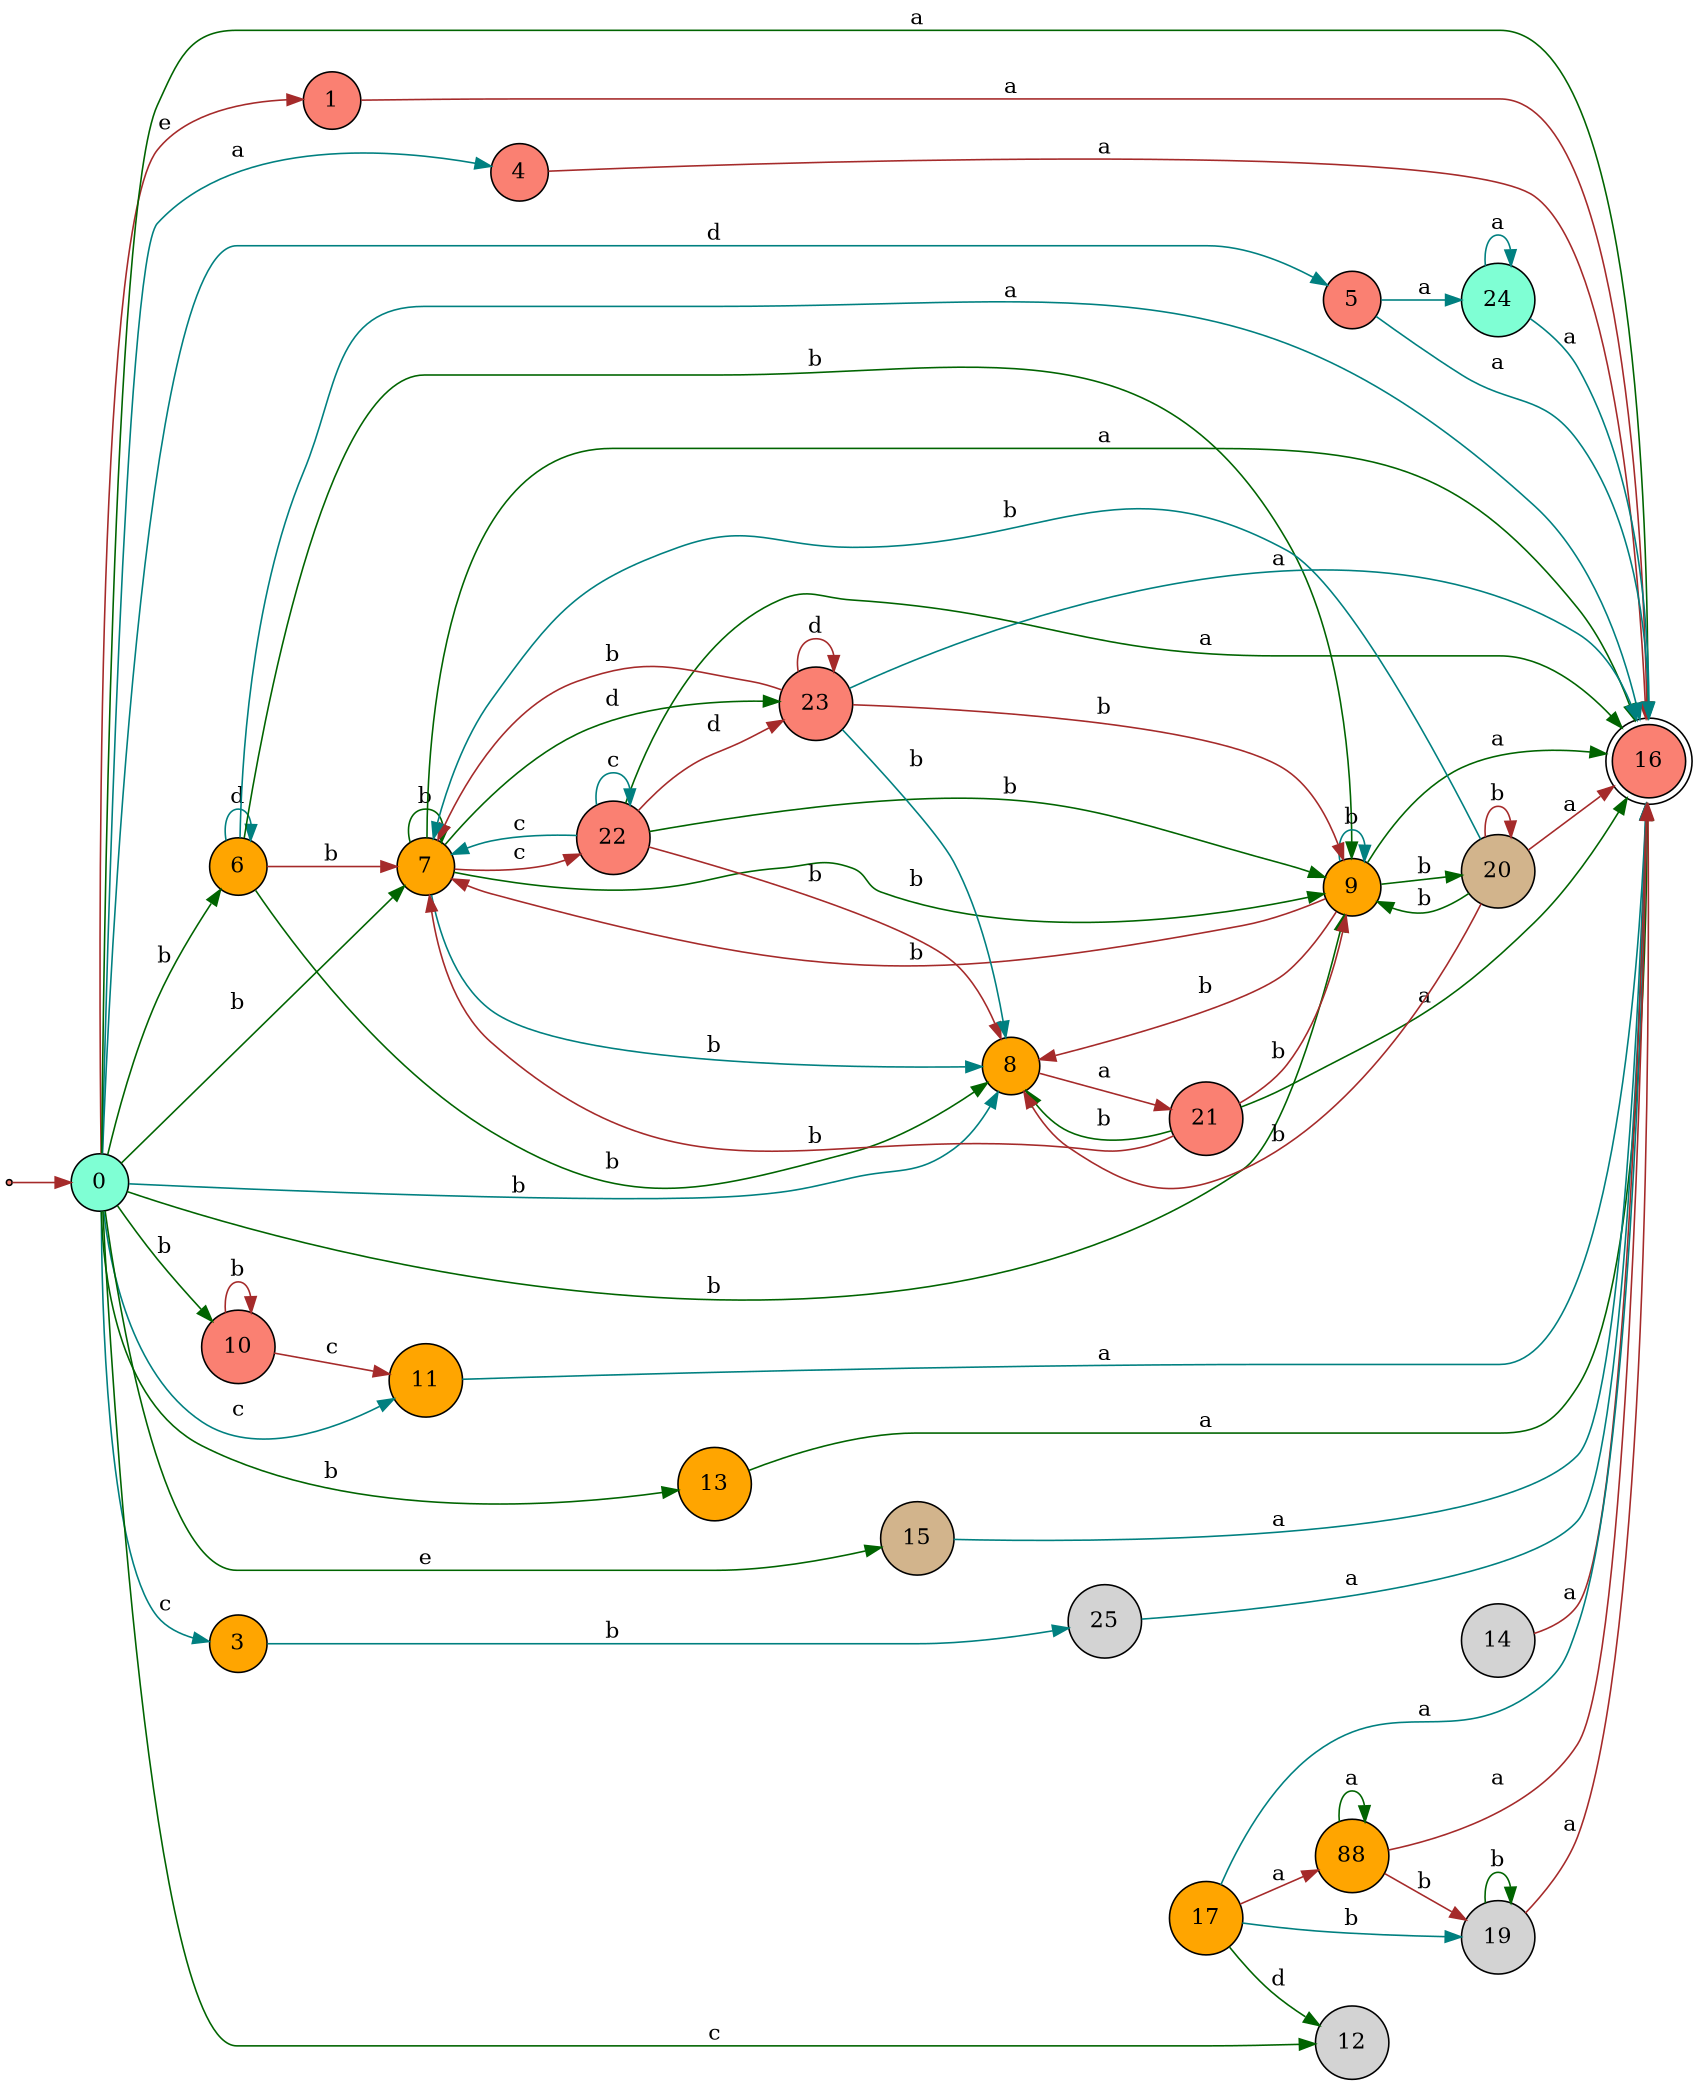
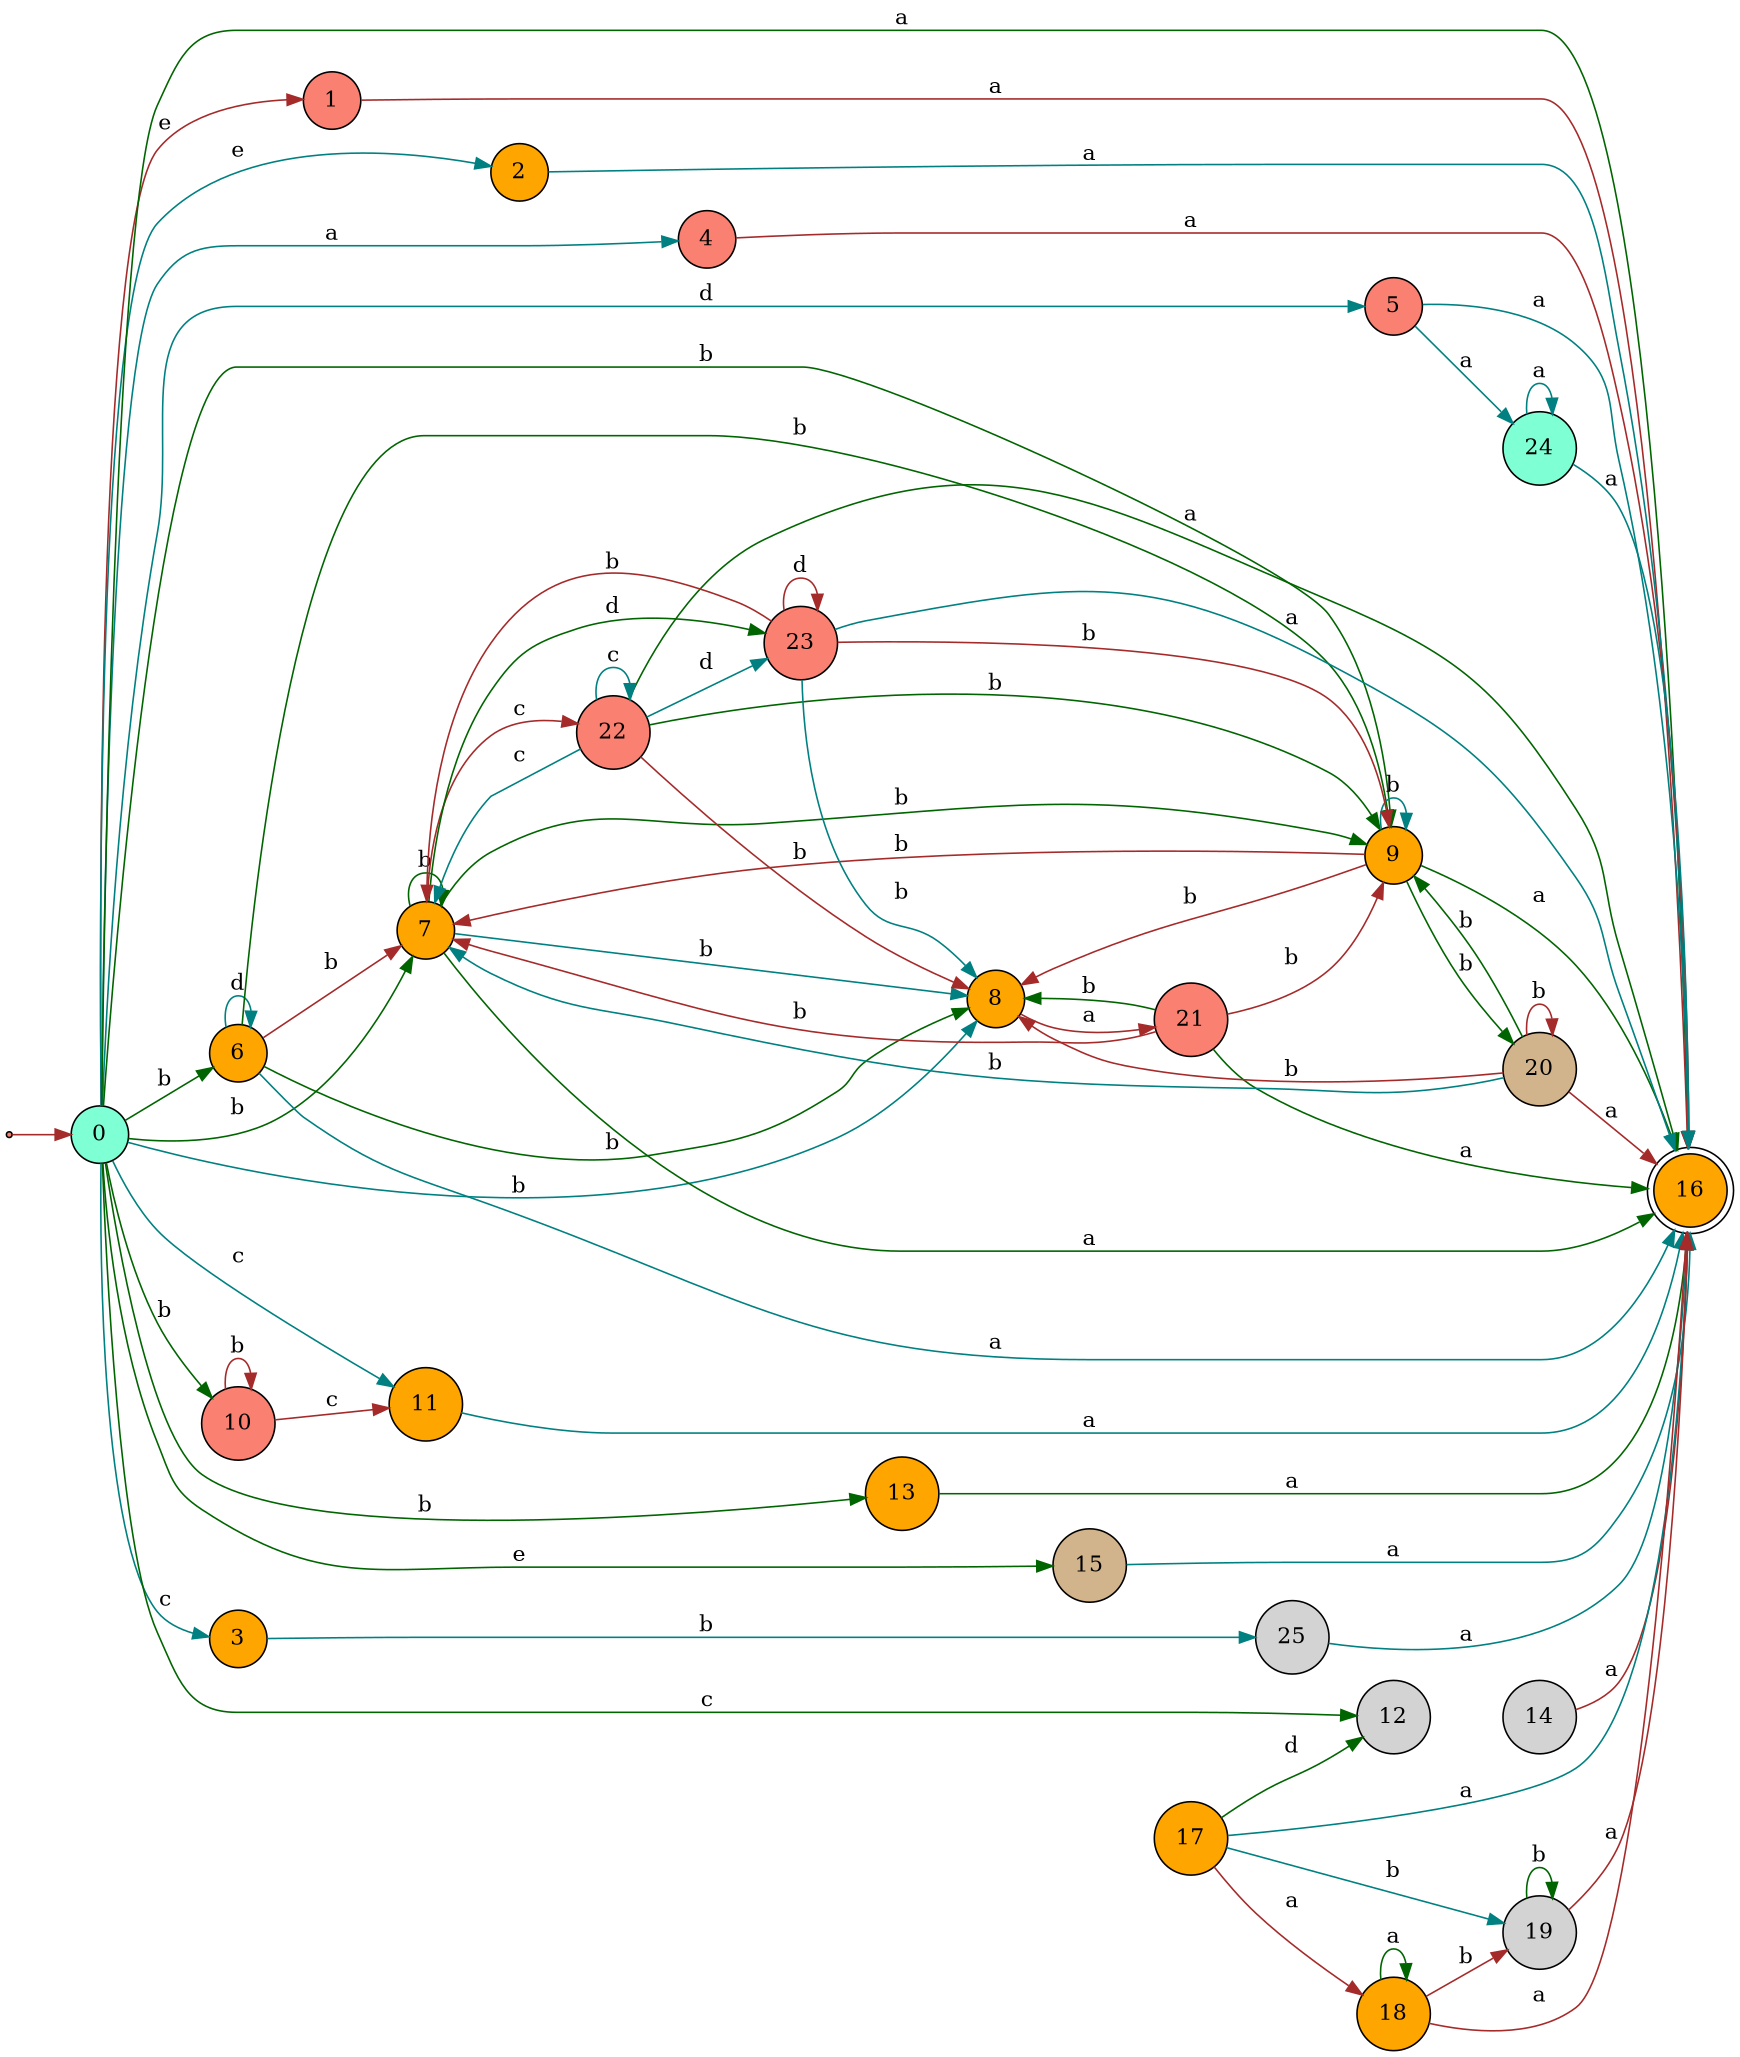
node "2": added
edge "22" -> "23": color brown -> teal
node "16": fillcolor salmon -> orange
node "88": label "88" -> "18"
